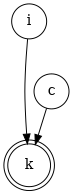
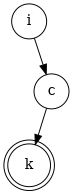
edge "i" -> "k": now "i" -> "c"
